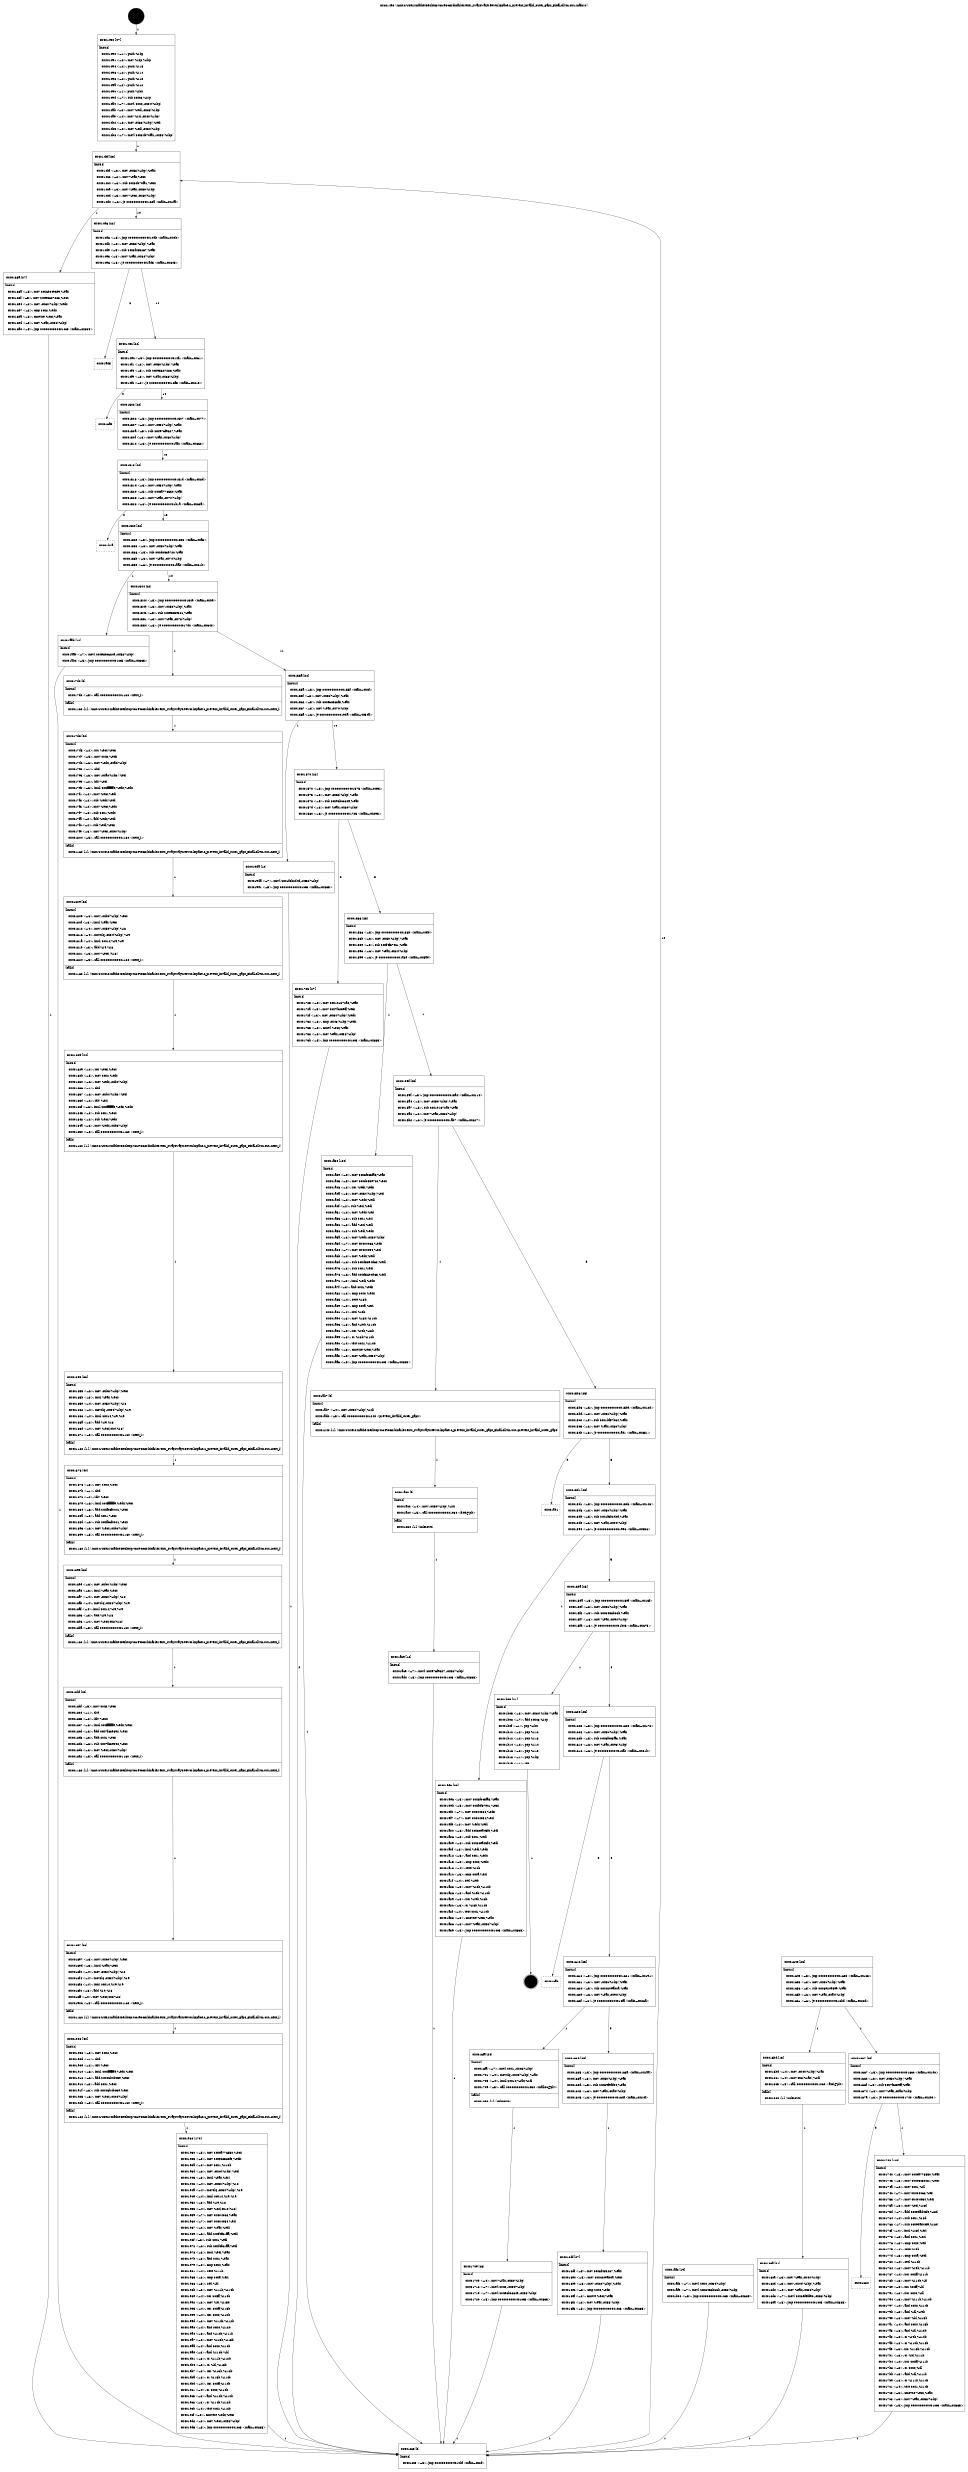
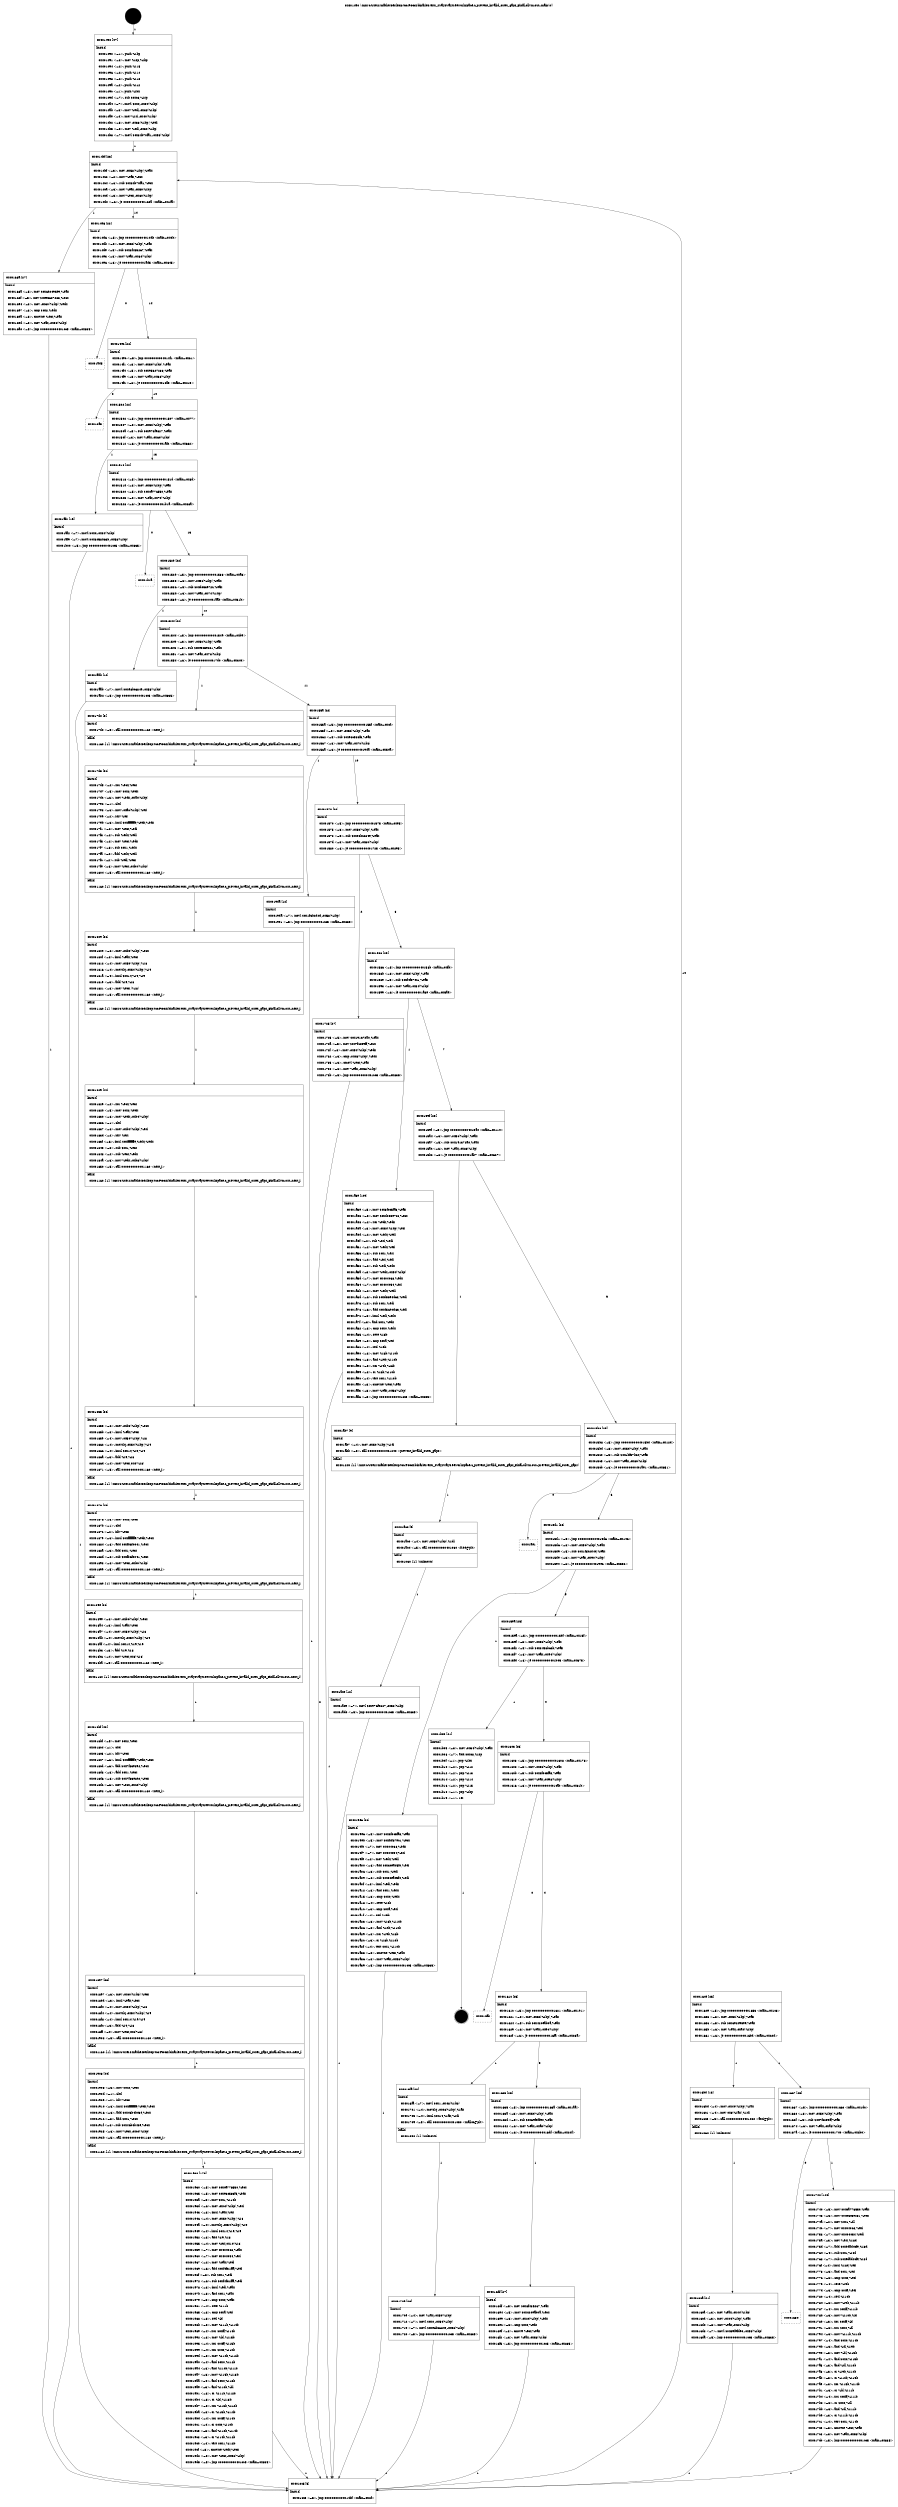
edge "0x401502 [22]" -> "0x401af2 [19]": added, label "1"
